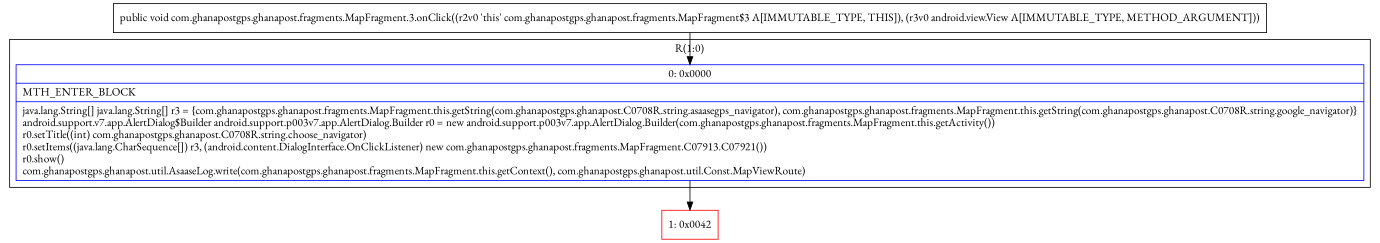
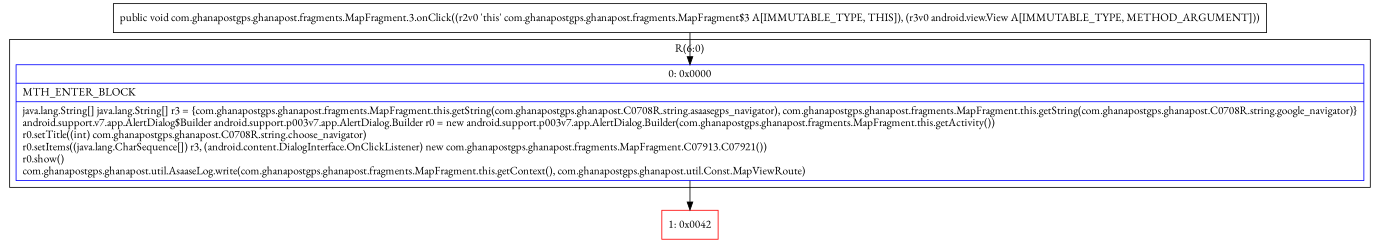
cluster "R(1:0)": label "R(1:0)" -> "R(6:0)"
